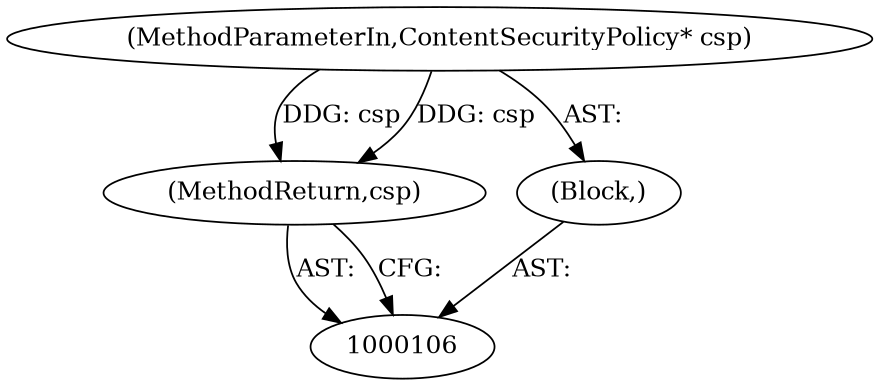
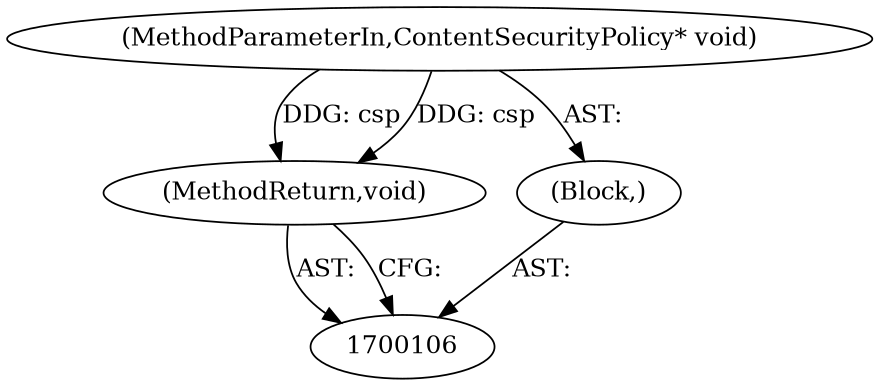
node "(MethodParameterIn,ContentSecurityPolicy* csp)": label "(MethodParameterIn,ContentSecurityPolicy* csp)" -> "(MethodParameterIn,ContentSecurityPolicy* void)"
node "(MethodReturn,csp)": label "(MethodReturn,csp)" -> "(MethodReturn,void)"
node "1000106": label "1000106" -> "1700106"
